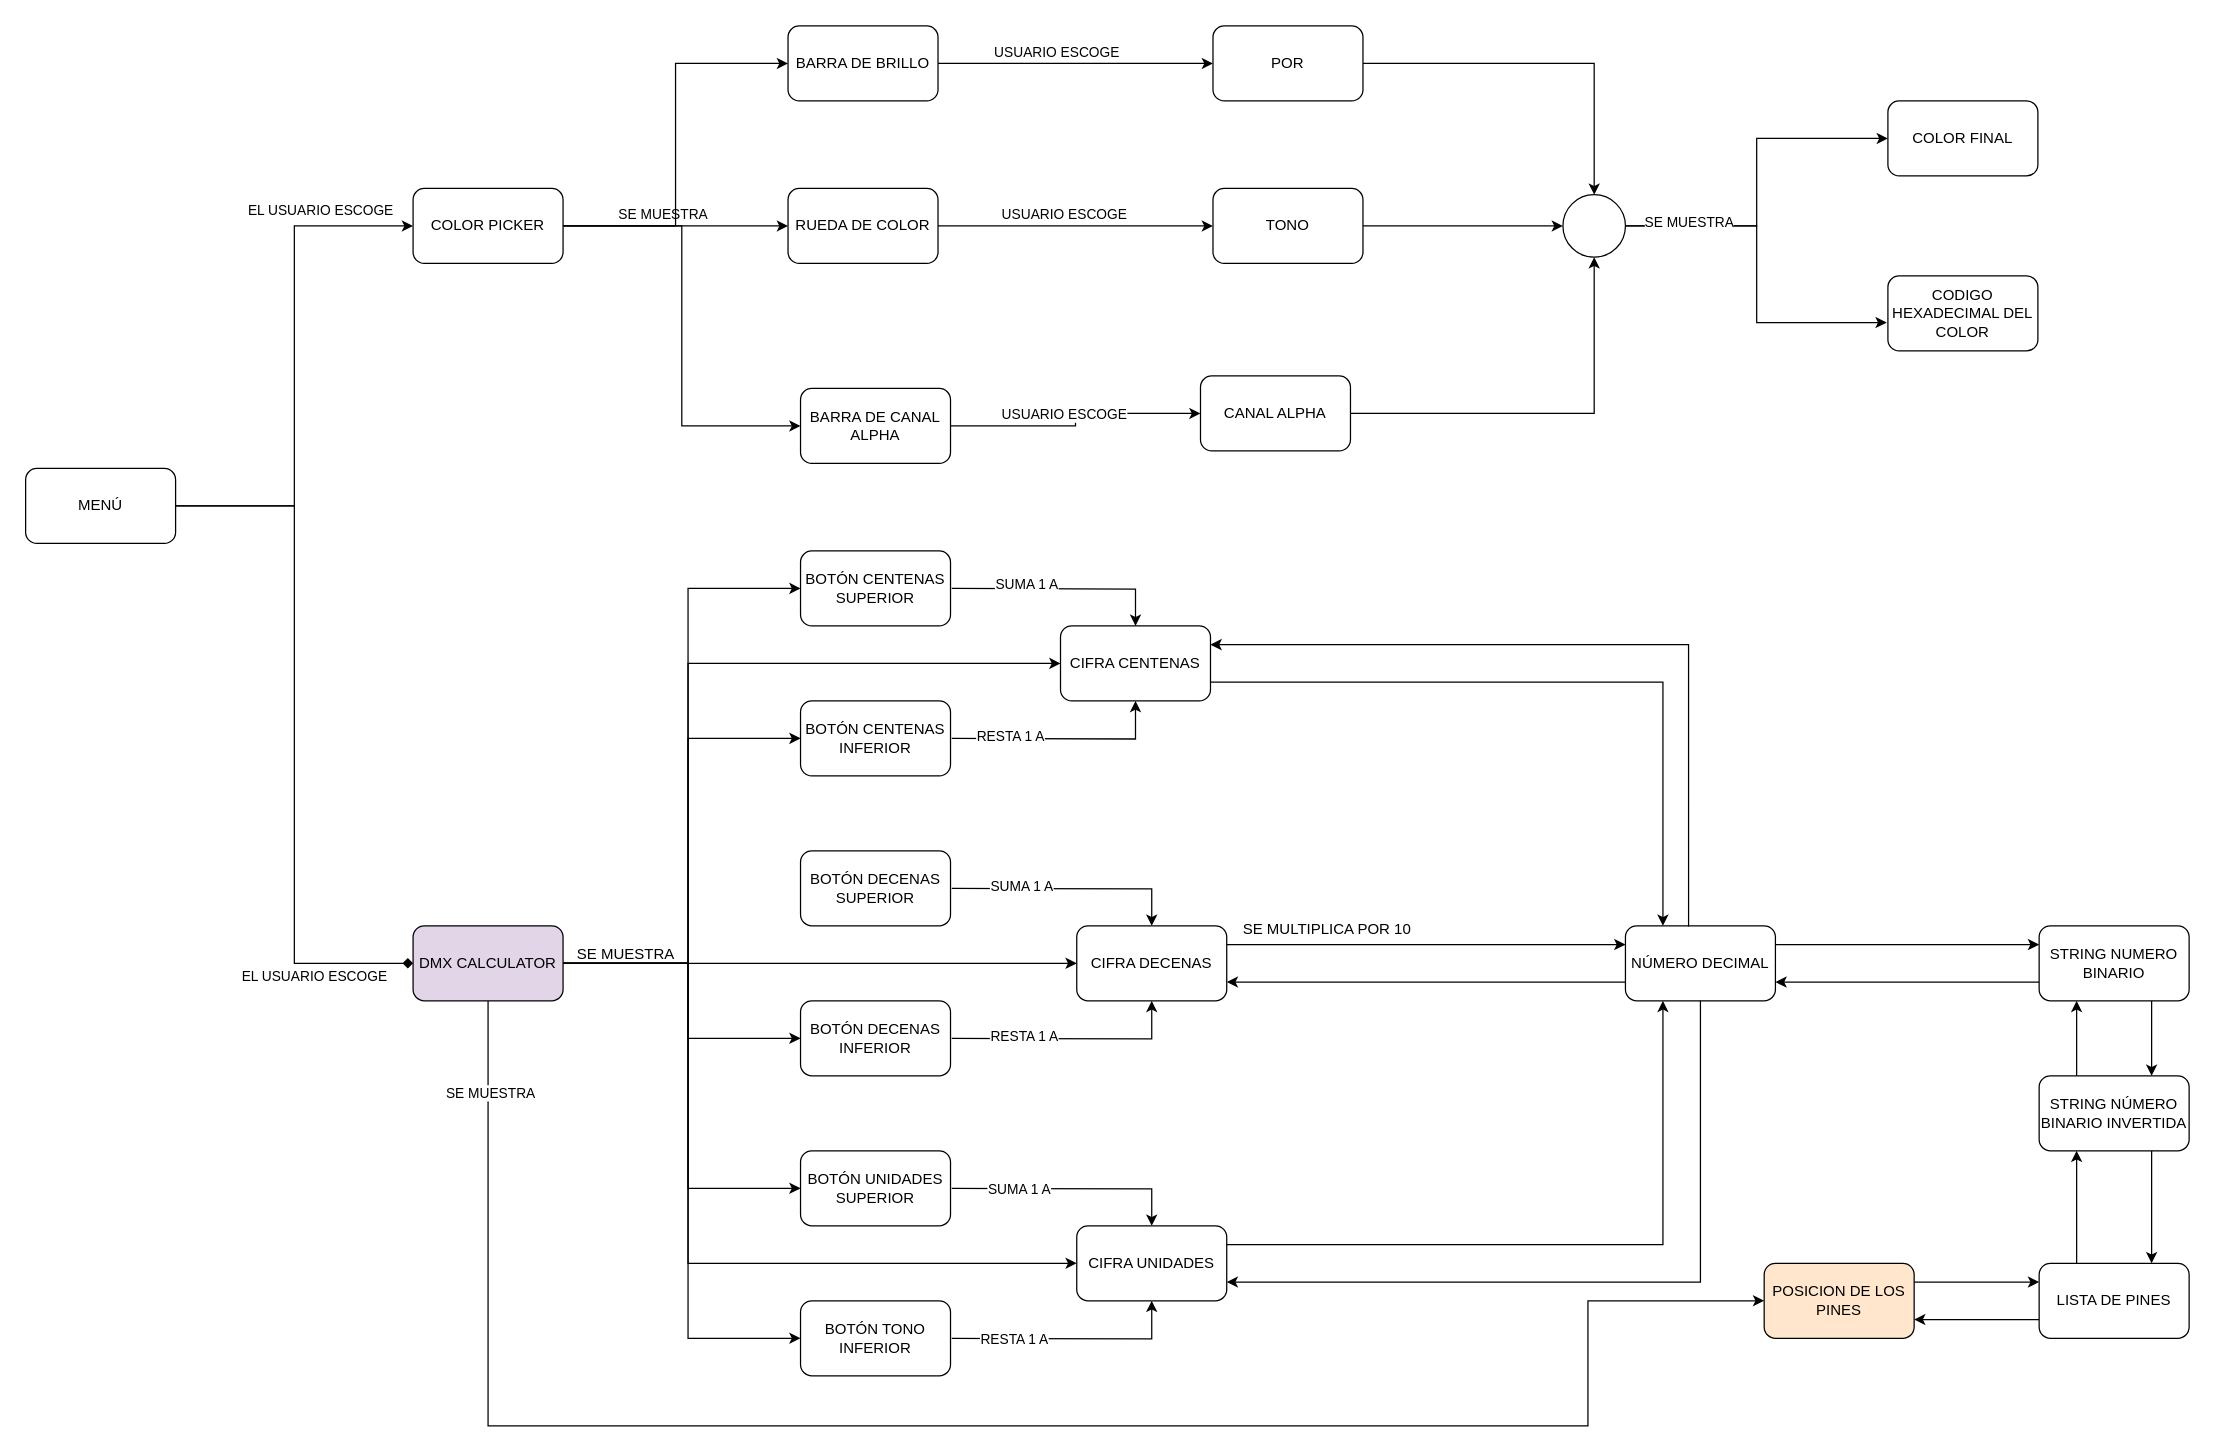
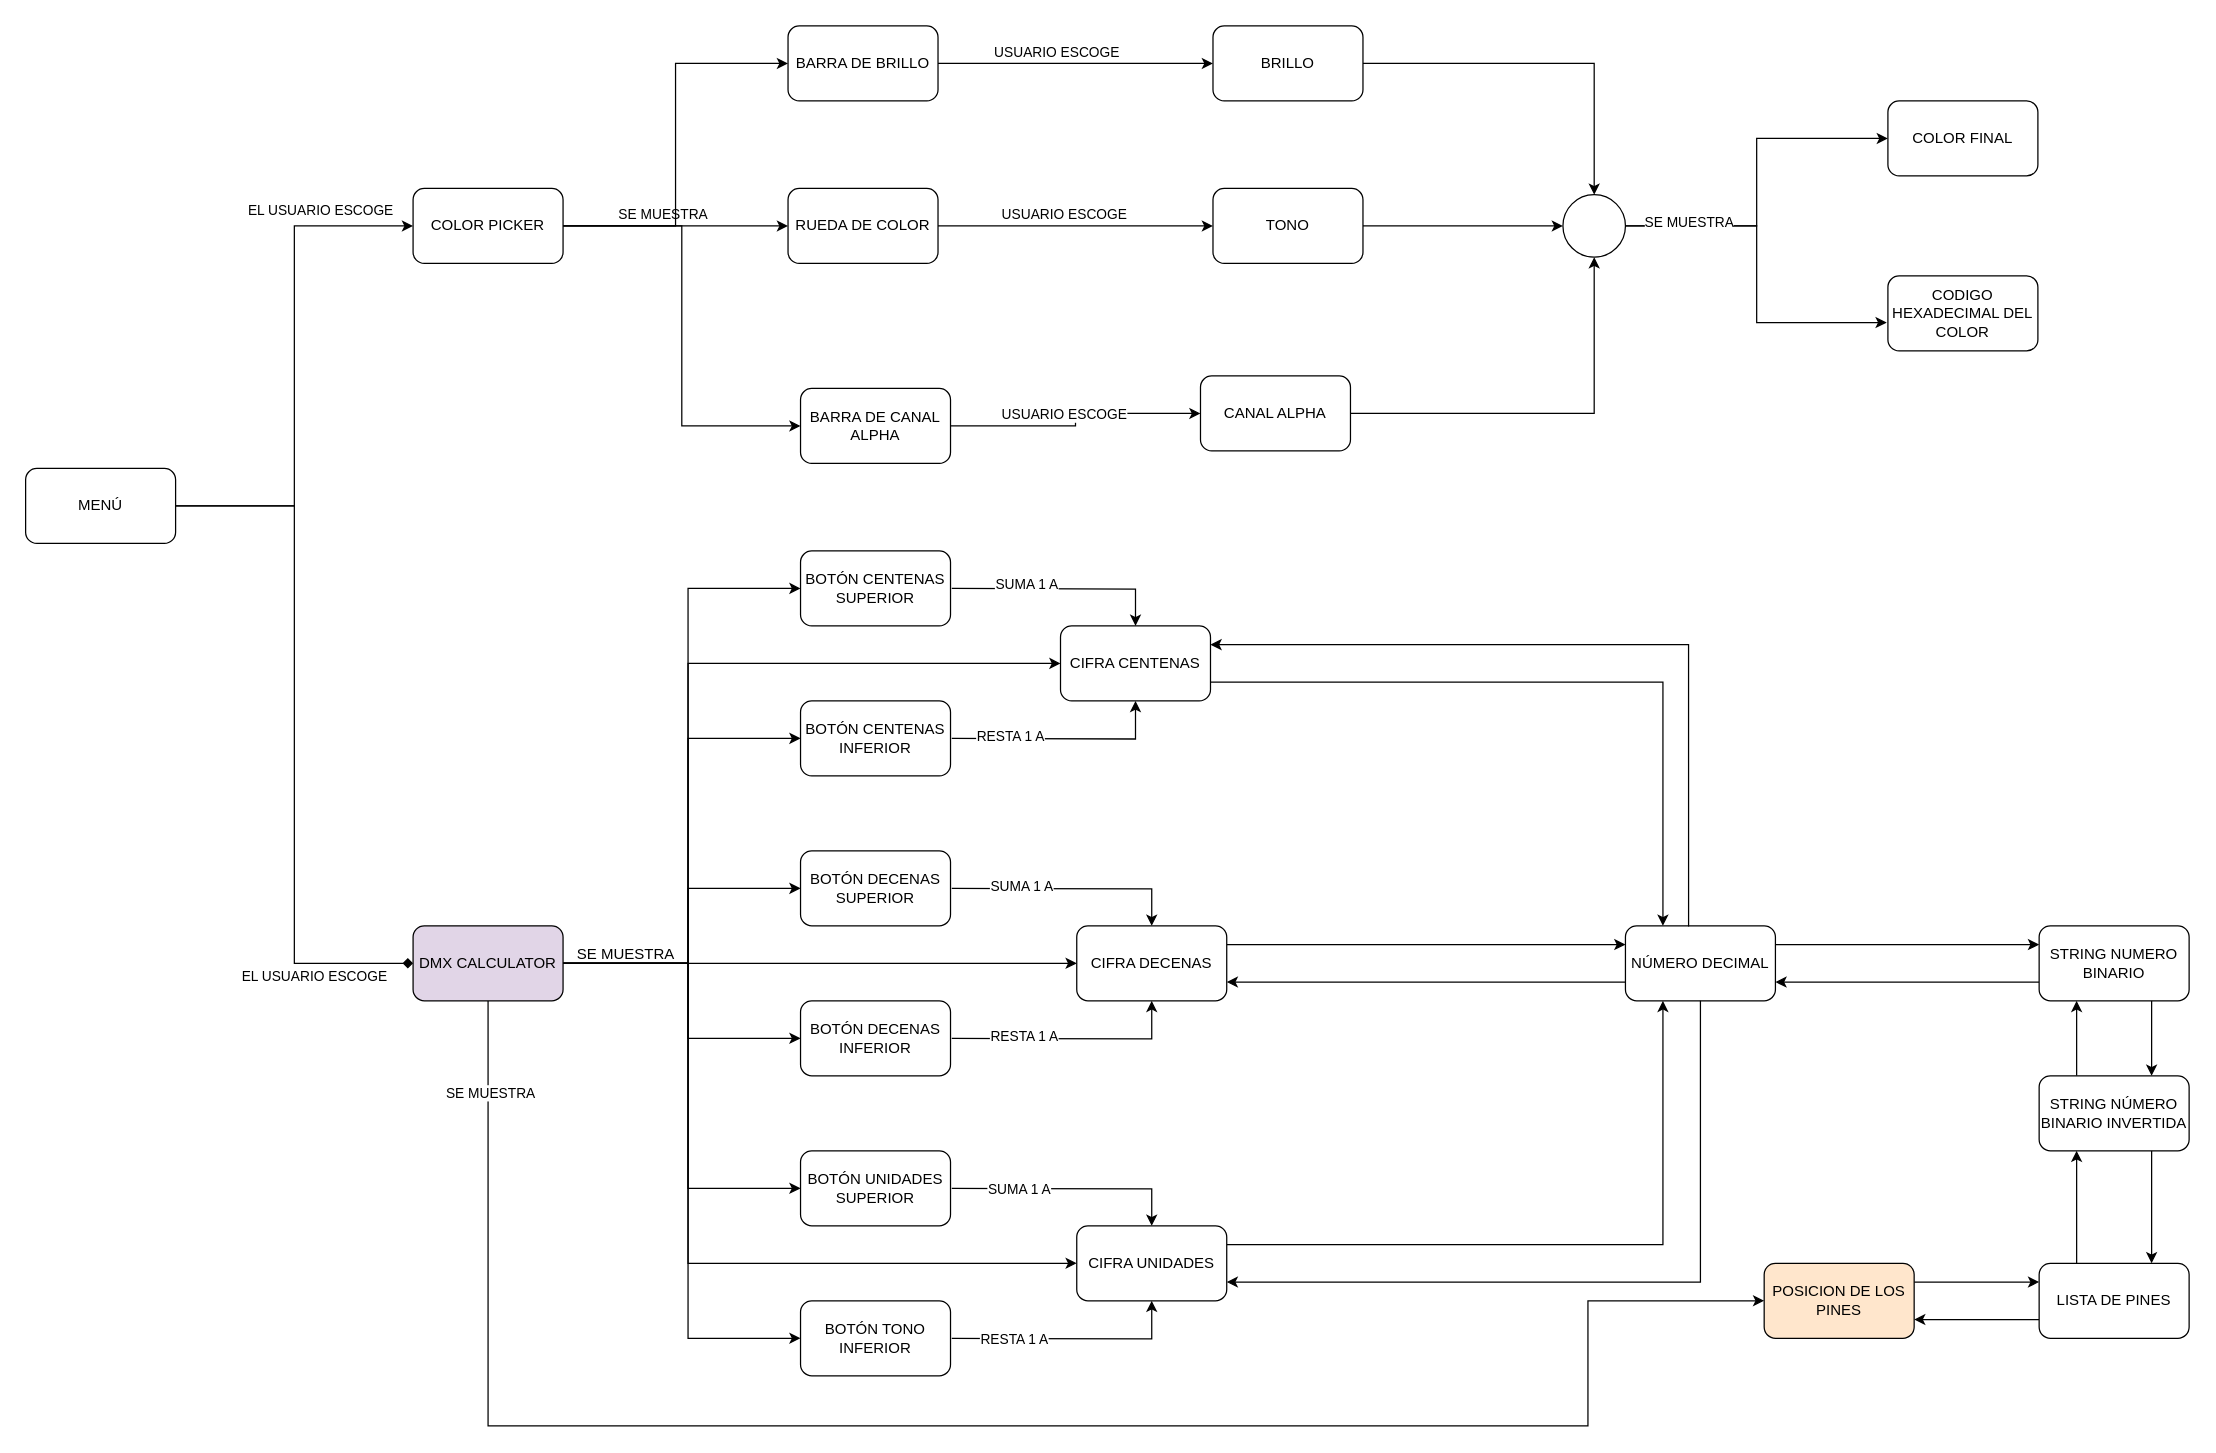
node "POR": label "POR" -> "BRILLO"
edge "DMX CALCULATOR" -> "BOTÓN DECENAS SUPERIOR": added
node "SE MULTIPLICA POR 10": removed
